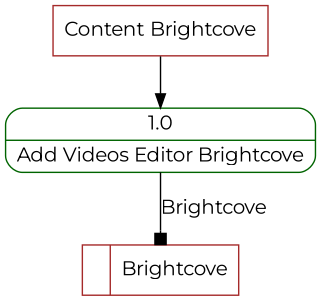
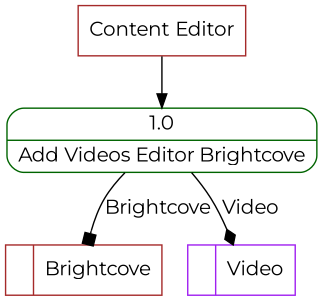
node "Content Brightcove": label "Content Brightcove" -> "Content Editor"
node "Video": added
